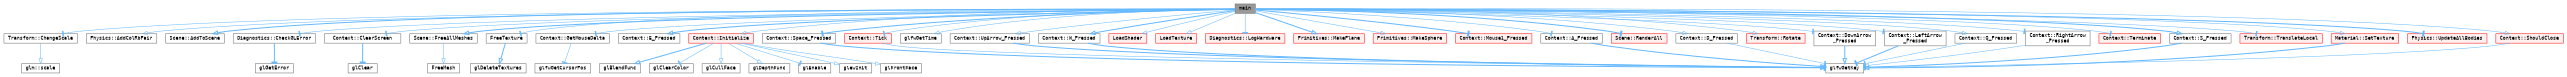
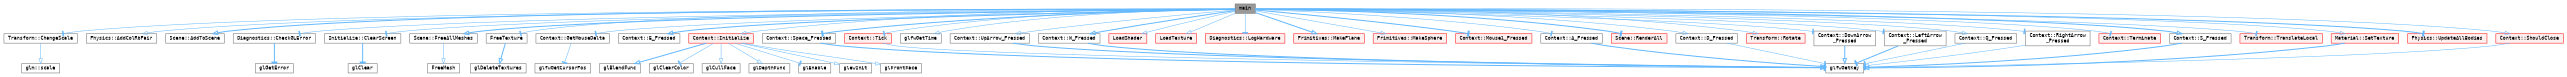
node "Context::ClearScreen": label "Context::ClearScreen" -> "Initialize::ClearScreen"
